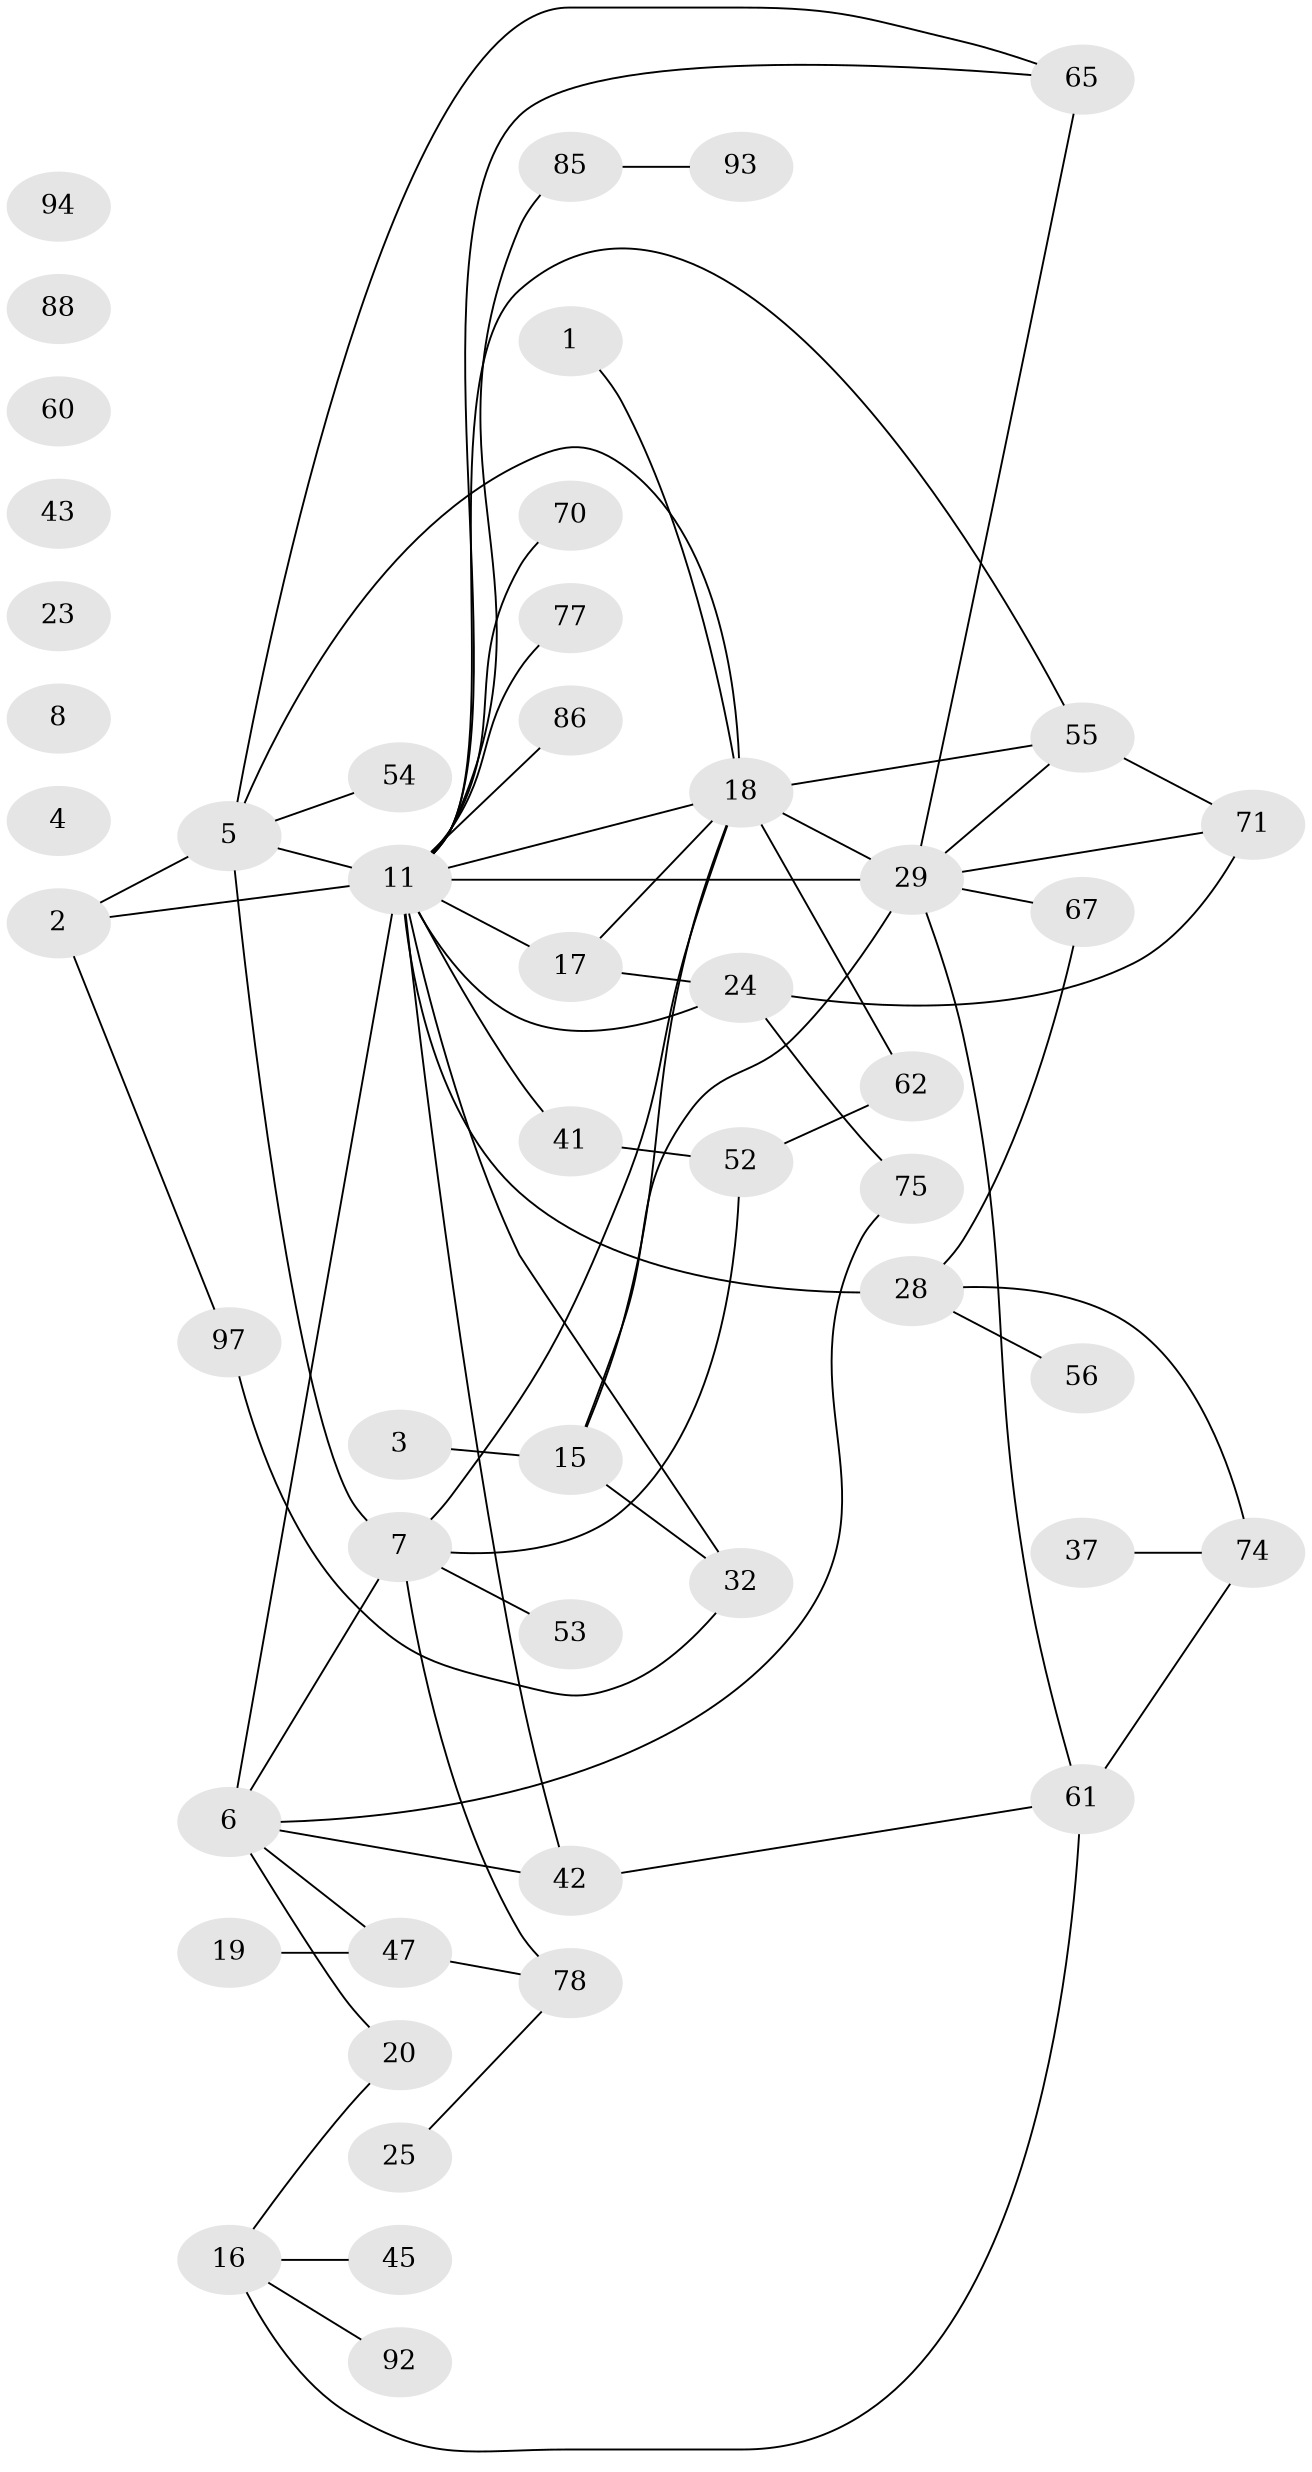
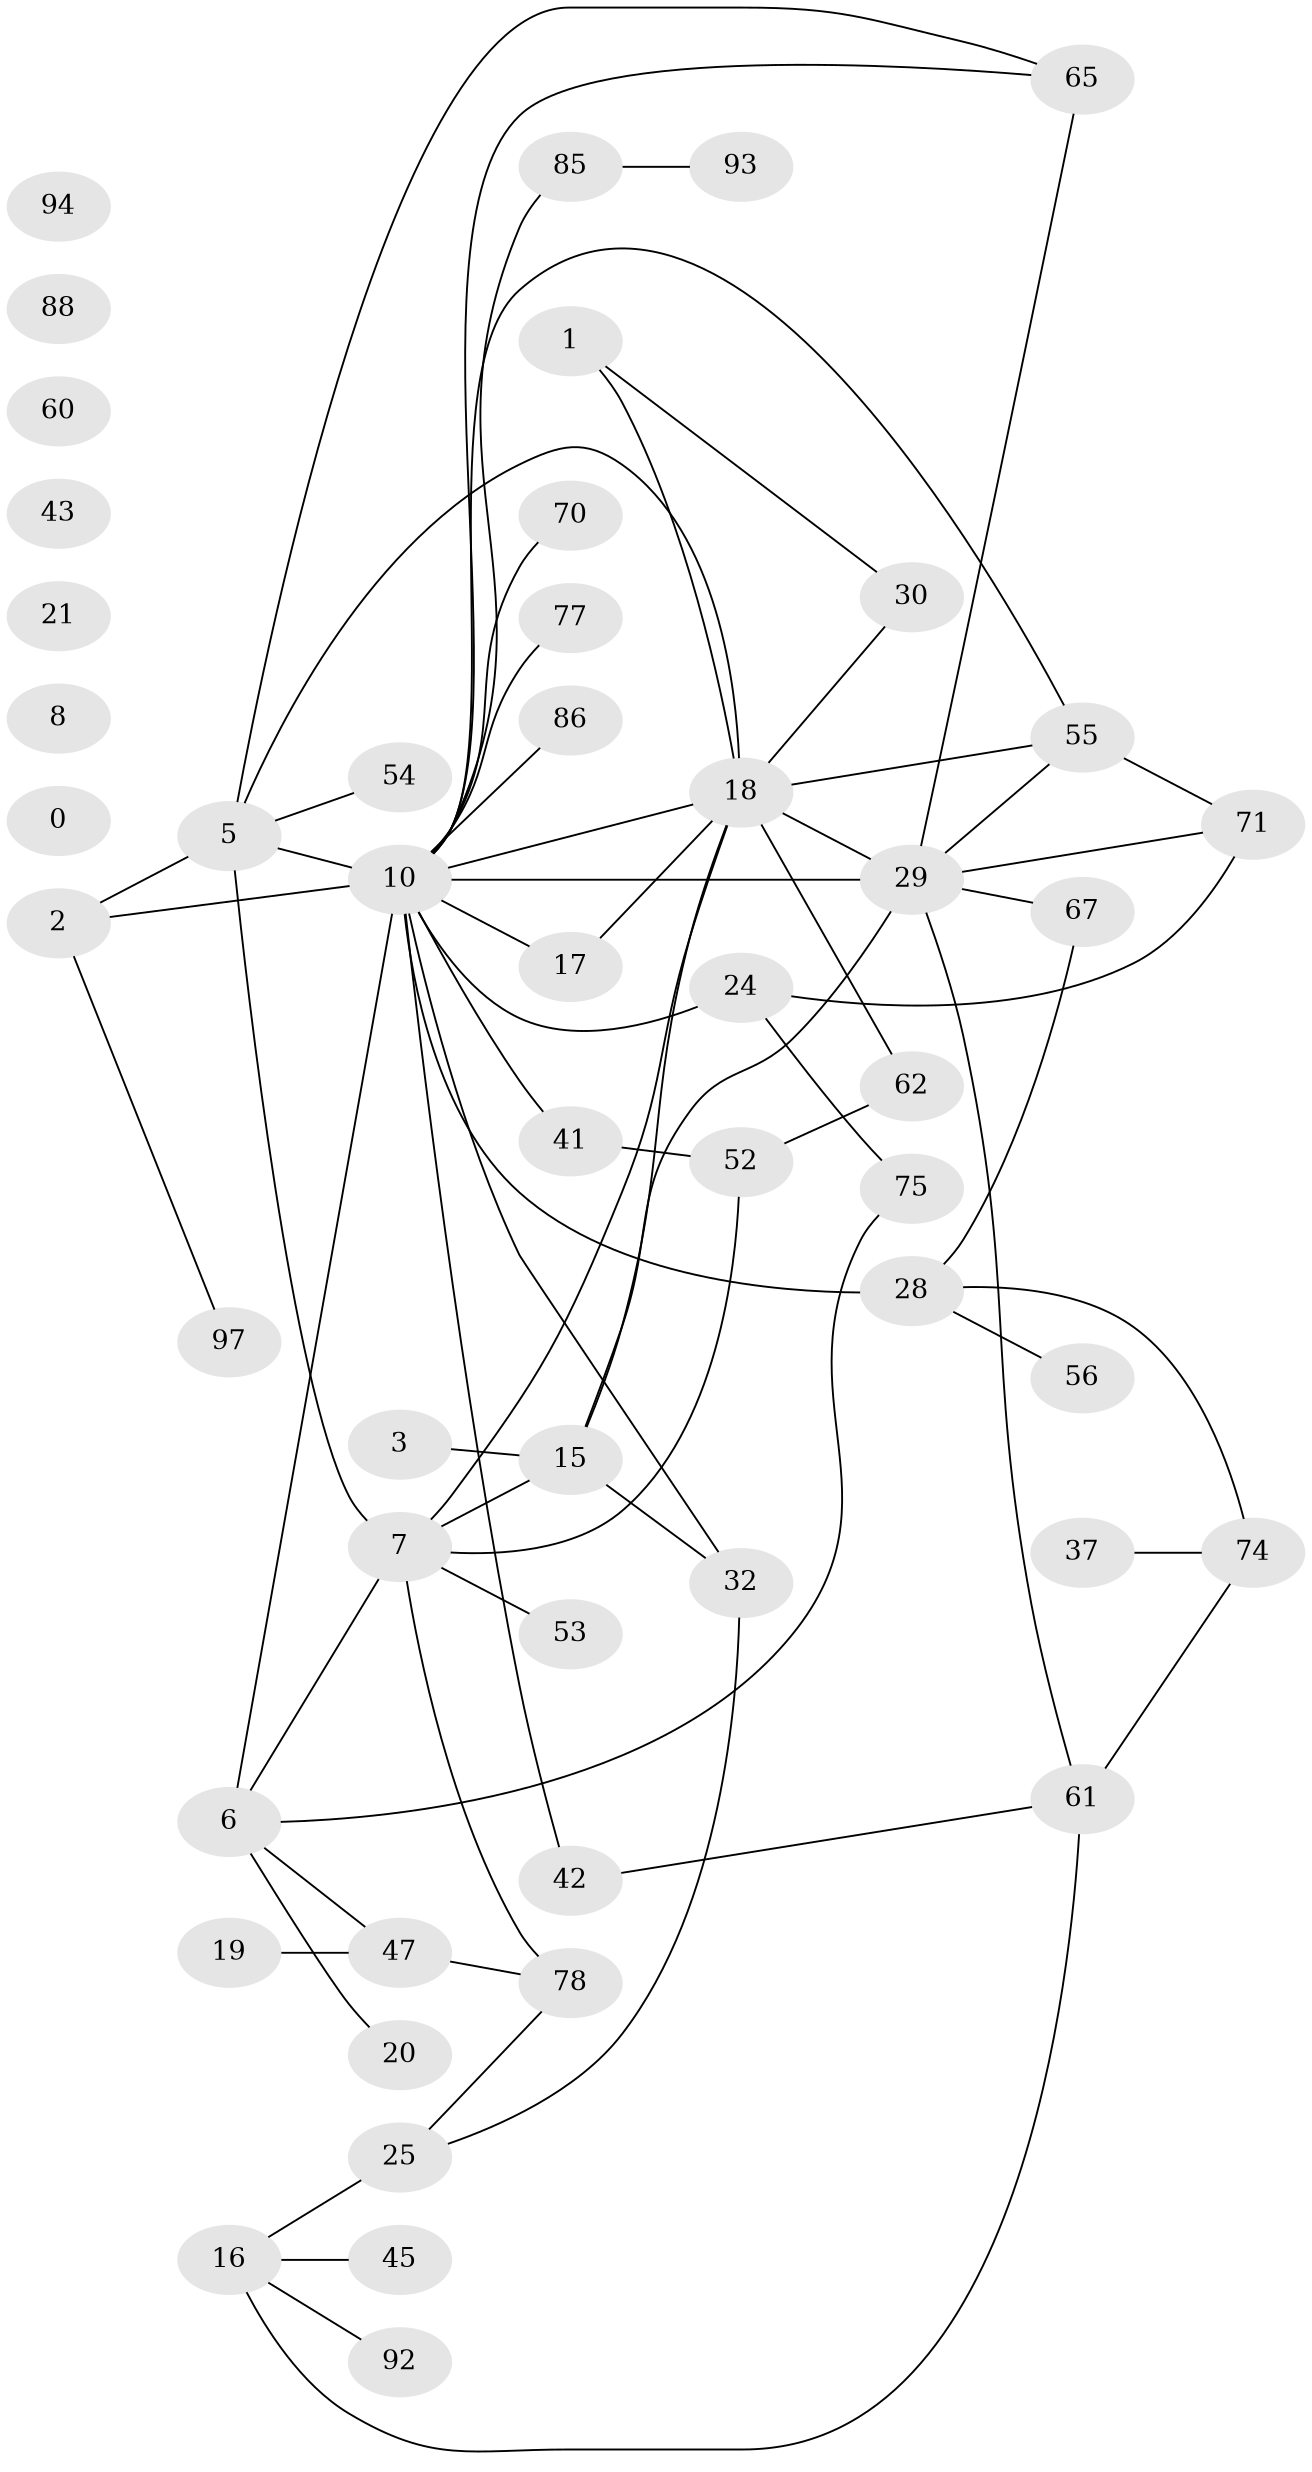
node "30": added
node "23": label "23" -> "21"
node "4": label "4" -> "0"
node "11": label "11" -> "10"
edge "17" -- "24": removed
edge "15" -- "7": added
edge "97" -- "32": now "25" -- "32"
edge "6" -- "42": removed
edge "20" -- "16": now "25" -- "16"
